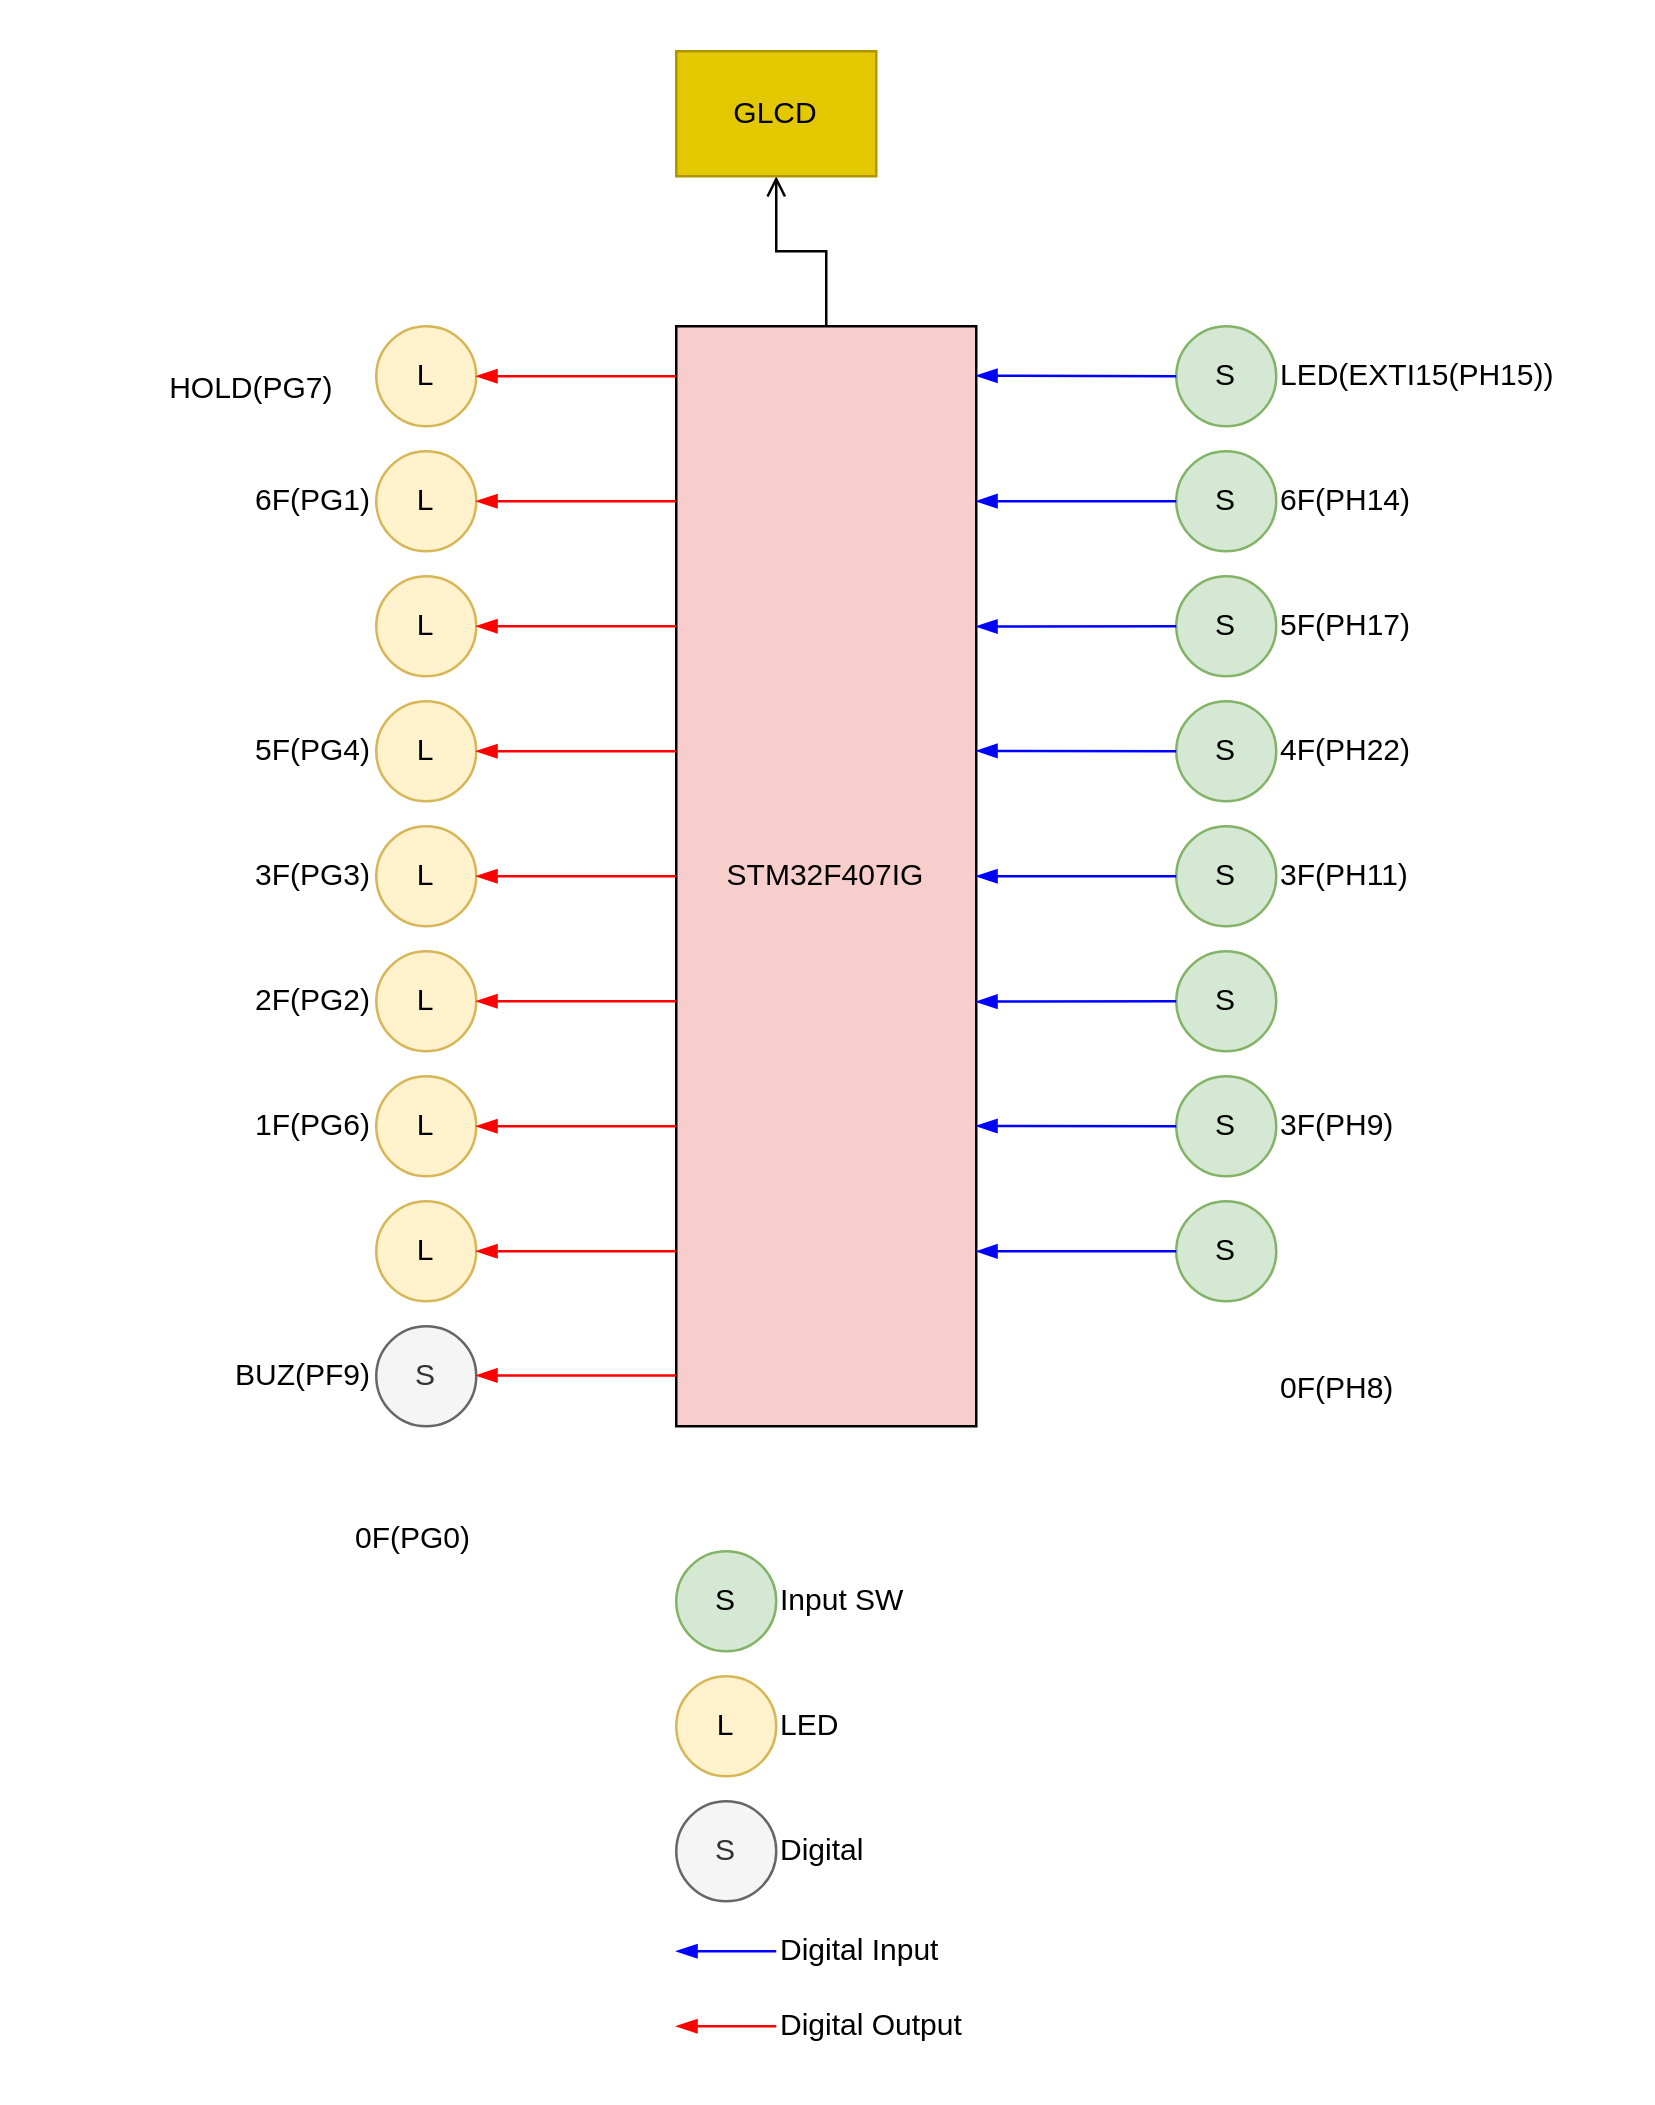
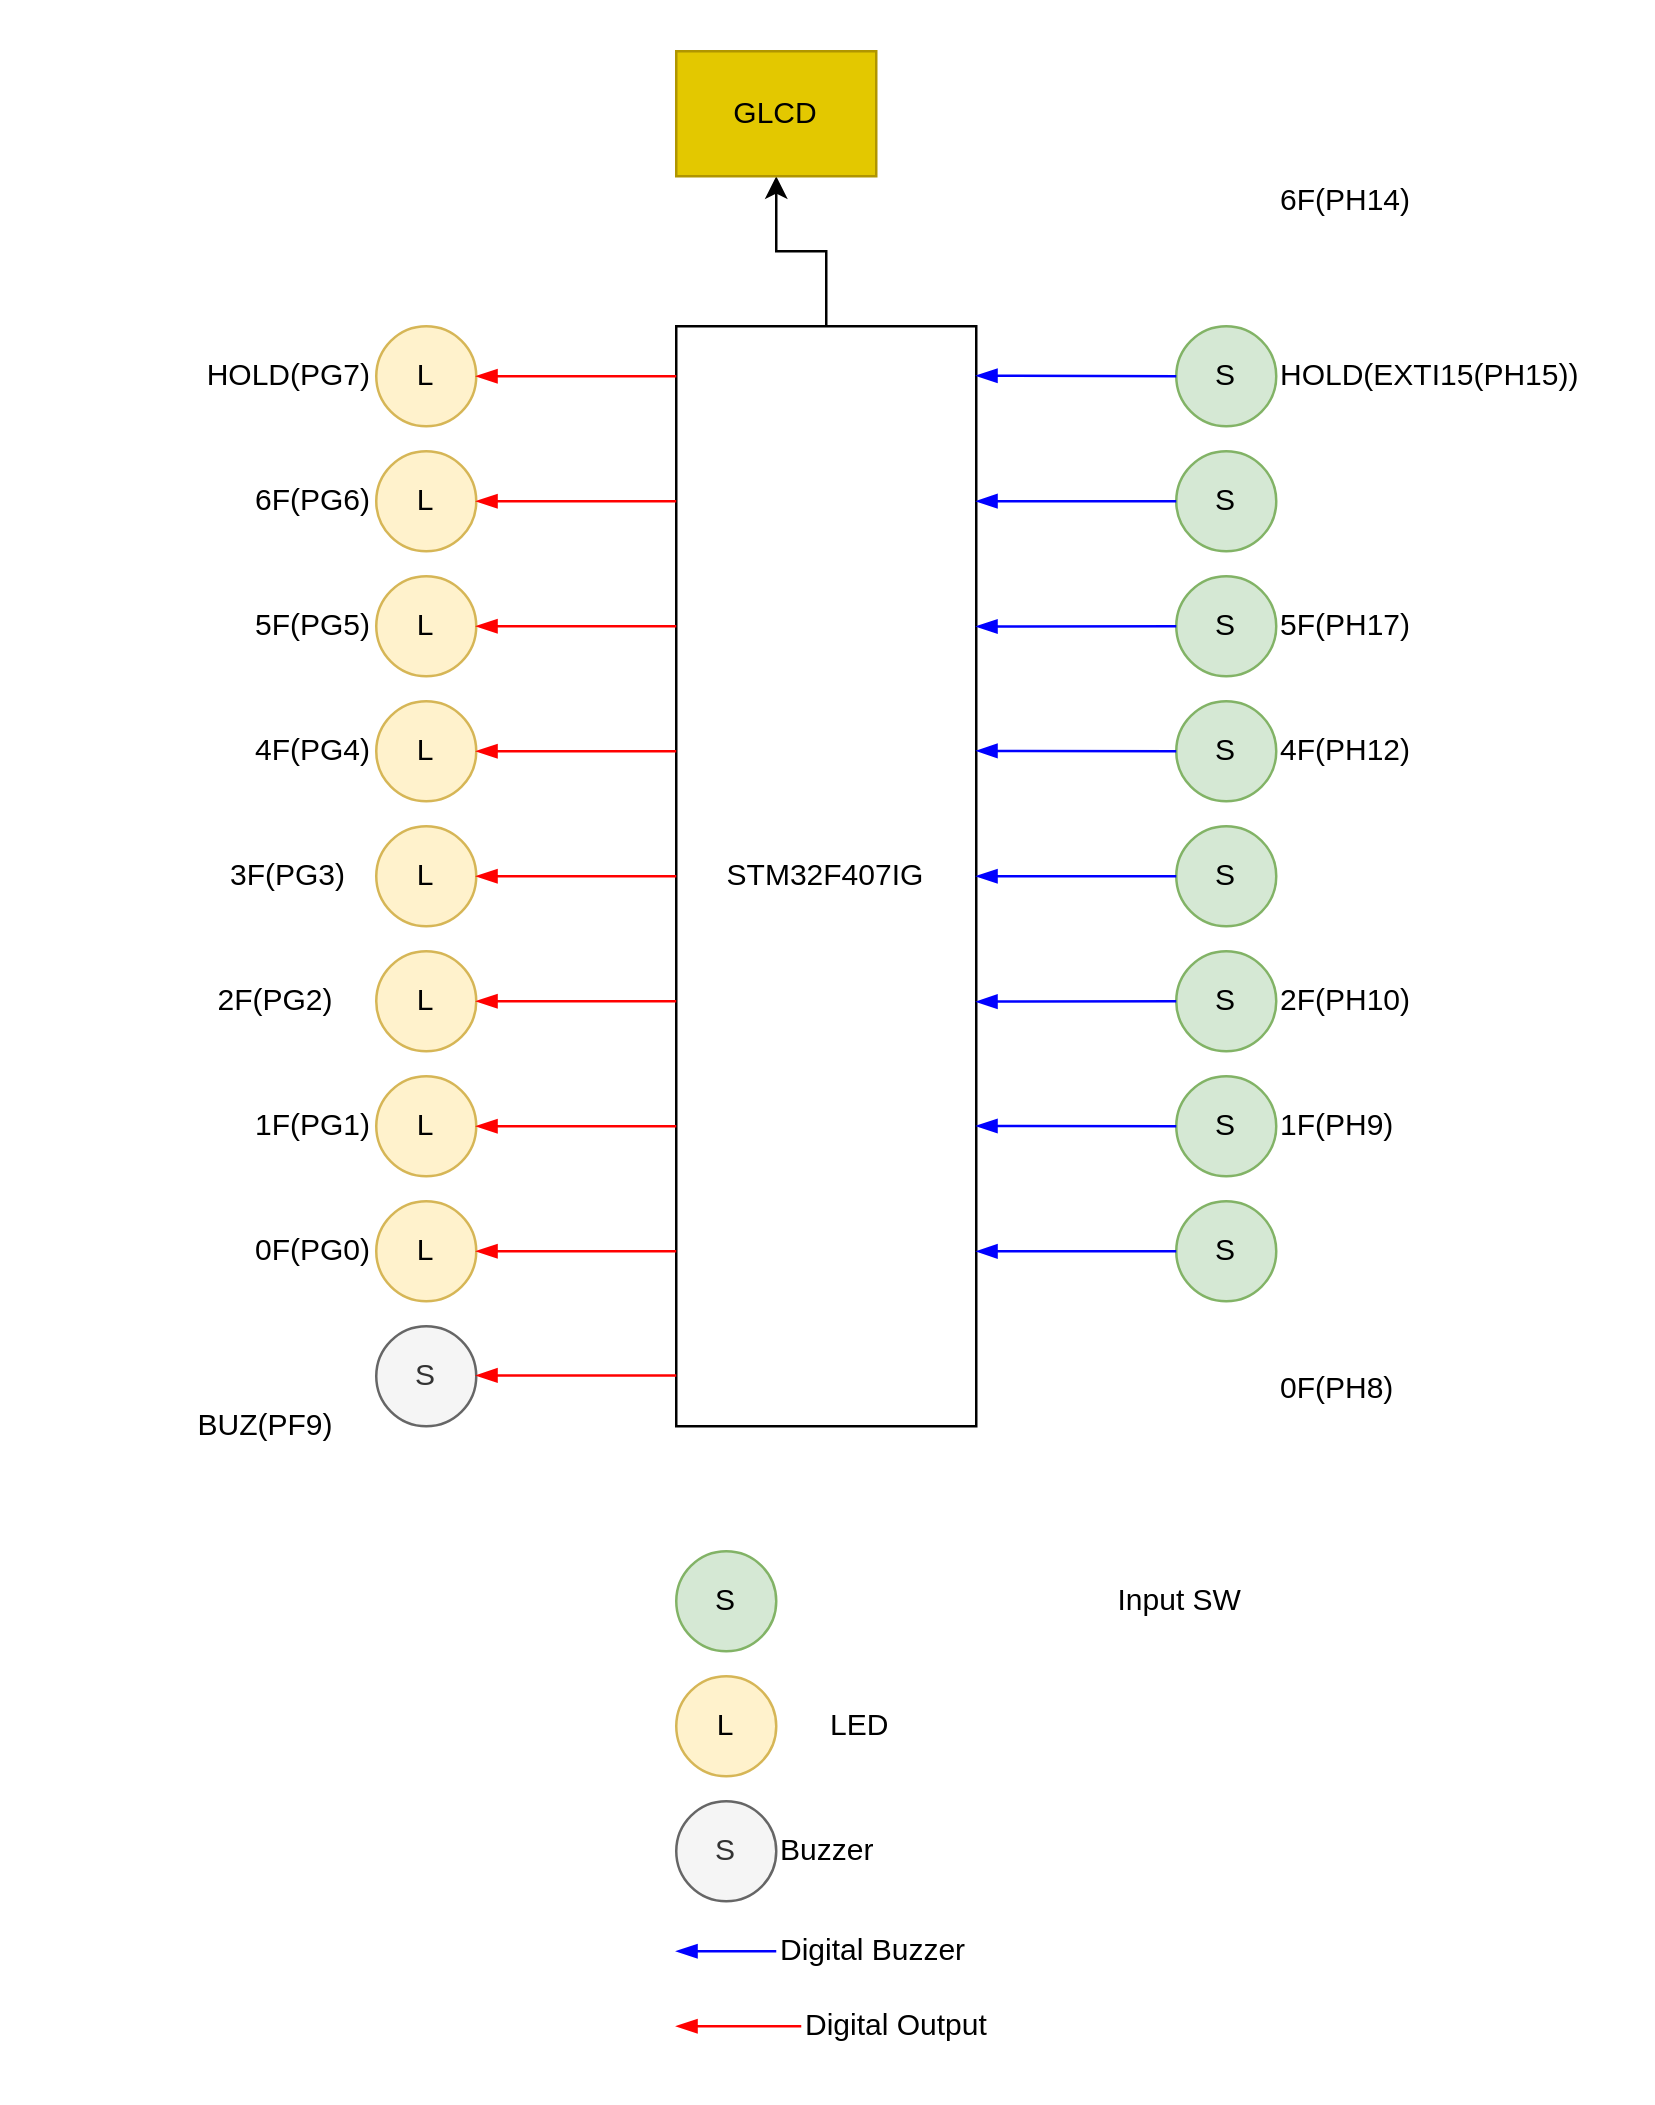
edge "STM32F407IG" -> "GLCD": arrowhead open -> classic
node "LED(EXTI15(PH15))": label "LED(EXTI15(PH15))" -> "HOLD(EXTI15(PH15))"
node "HOLD(PG7)": moved (176, 389) -> (214, 376)
node "6F(PG1)": label "6F(PG1)" -> "6F(PG6)"
node "6F(PH14)": moved (1439, 501) -> (1439, 201)
node "5F(PG5)": added
node "5F(PG4)": label "5F(PG4)" -> "4F(PG4)"
node "4F(PH22)": label "4F(PH22)" -> "4F(PH12)"
node "3F(PG3)": moved (214, 876) -> (189, 876)
node "STM32F407IG": fillcolor #f8cecc -> #ffffff
node "3F(PH11)": removed
node "2F(PG2)": moved (214, 1001) -> (176, 1001)
node "2F(PH10)": added
node "1F(PG6)": label "1F(PG6)" -> "1F(PG1)"
node "3F(PH9)": label "3F(PH9)" -> "1F(PH9)"
node "BUZ(PF9)": moved (214, 1376) -> (176, 1426)
node "0F(PG0)": moved (314, 1539) -> (214, 1251)
node "Input SW": moved (939, 1601) -> (1276, 1601)
node "LED": moved (939, 1726) -> (989, 1726)
node "Digital": label "Digital" -> "Buzzer"
node "Digital Input": label "Digital Input" -> "Digital Buzzer"
node "Digital Output": moved (939, 2026) -> (964, 2026)
